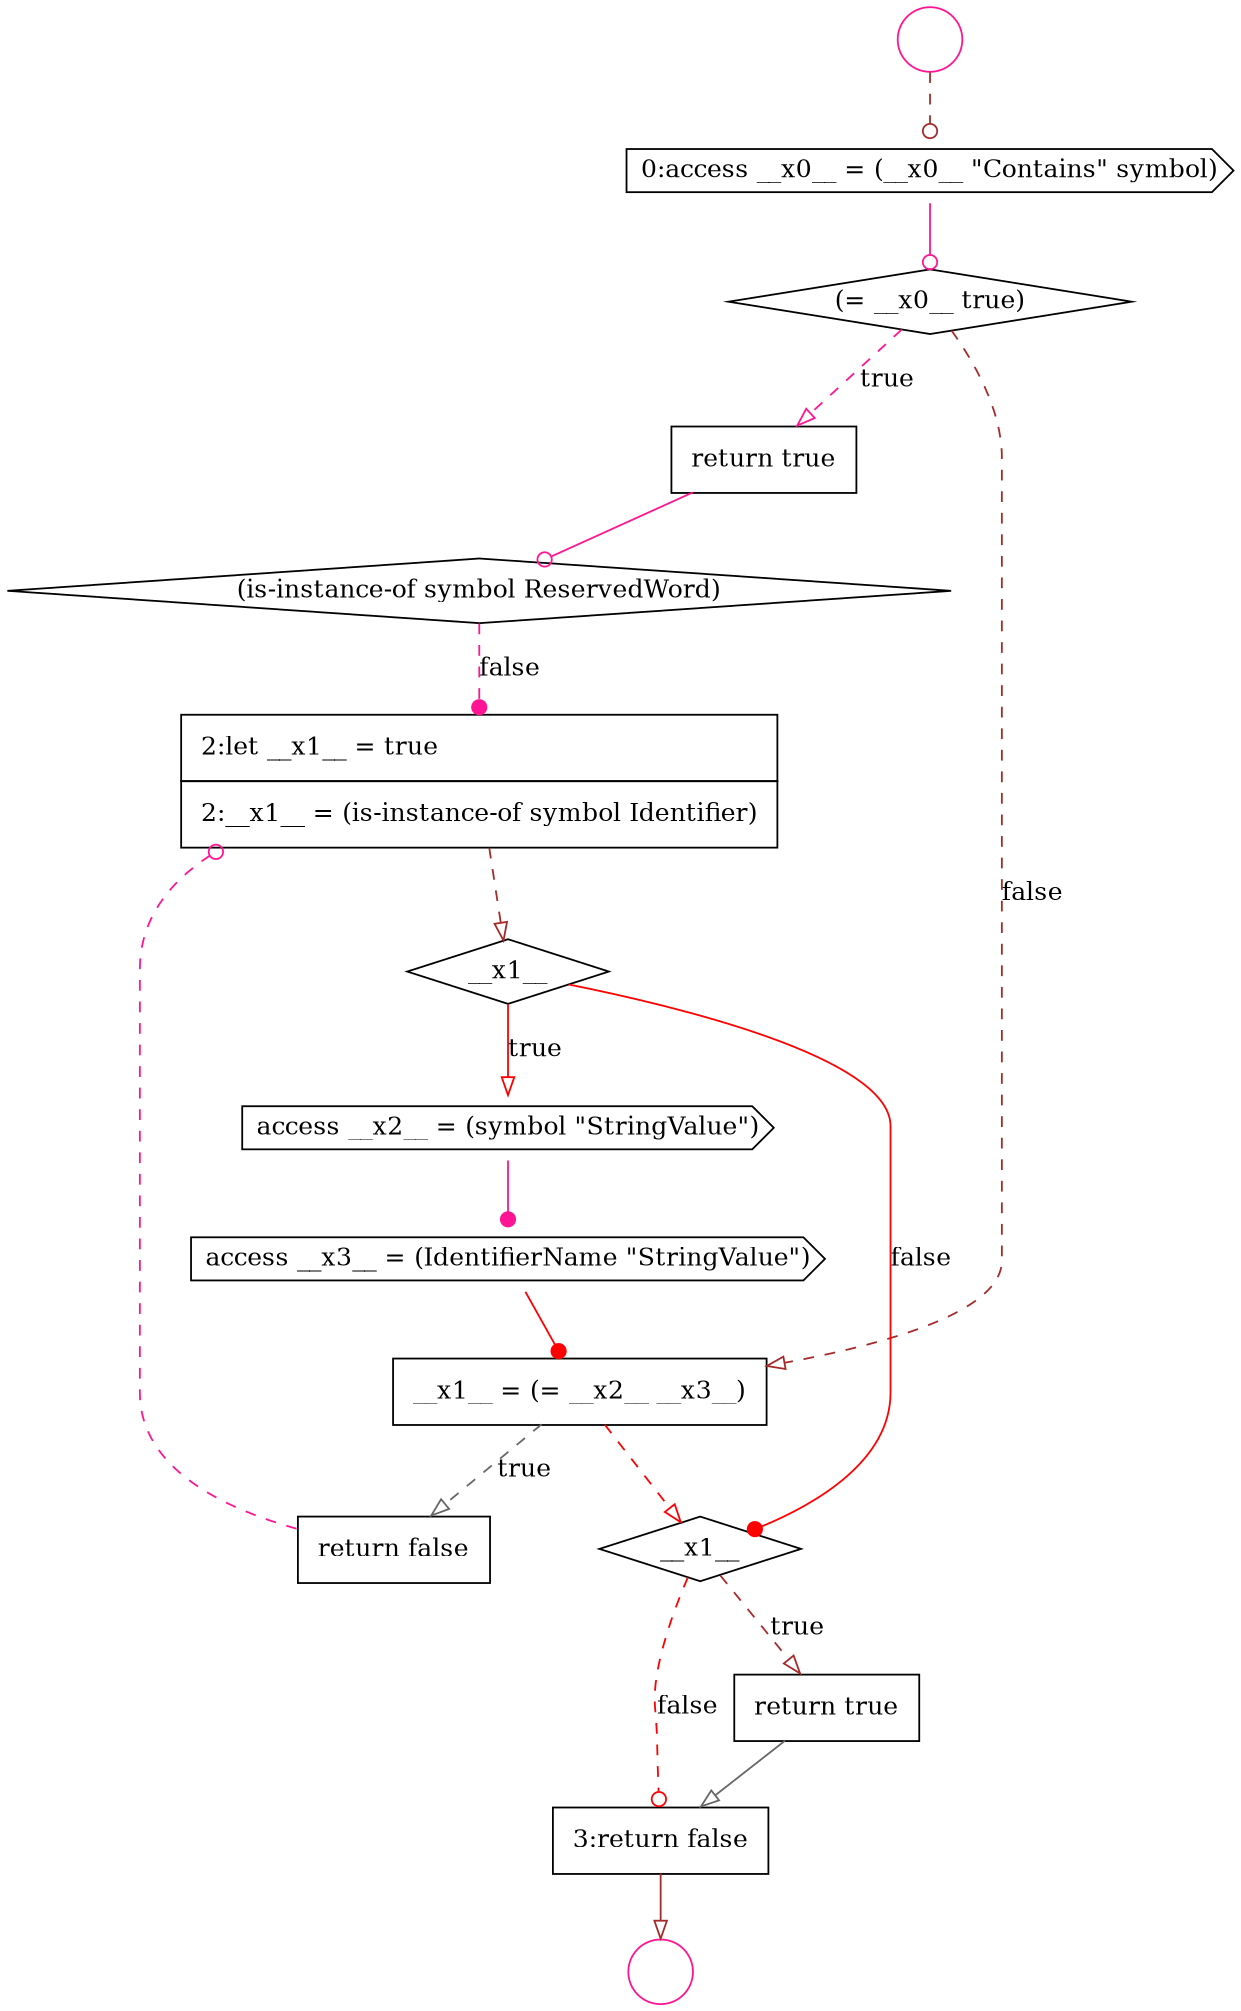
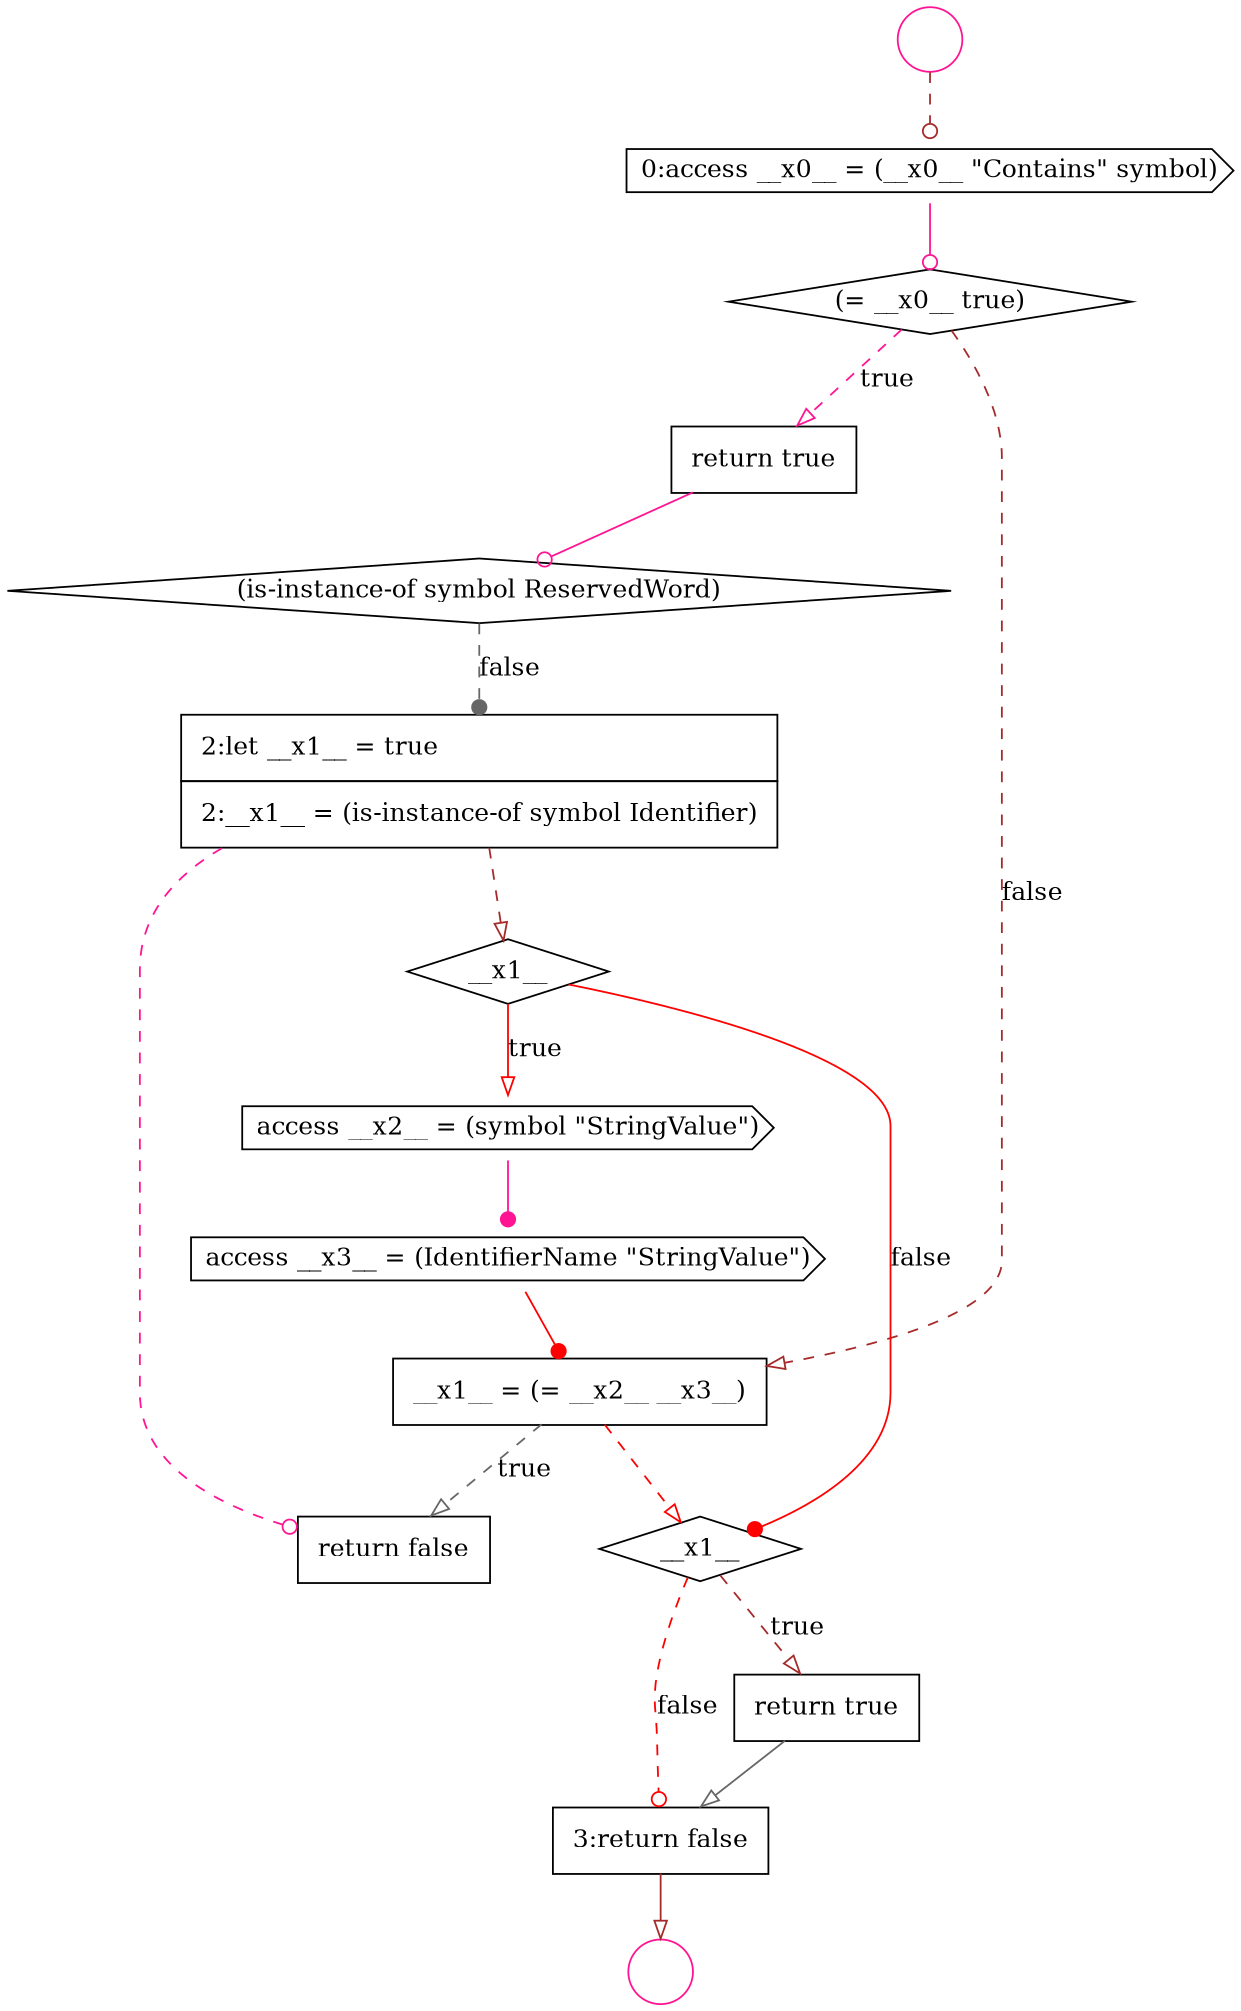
edge "(is-instance-of symbol ReservedWord)" -> "2:let __x1__ = true": color deeppink -> gray40
edge "return false" -> "2:let __x1__ = true": reversed
